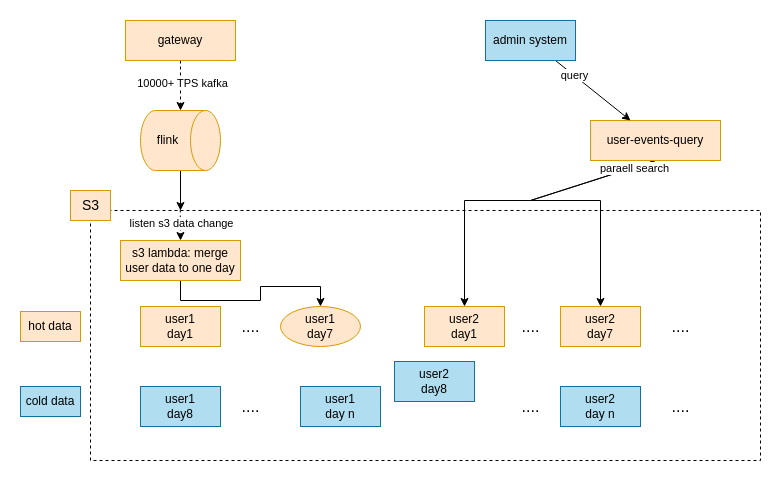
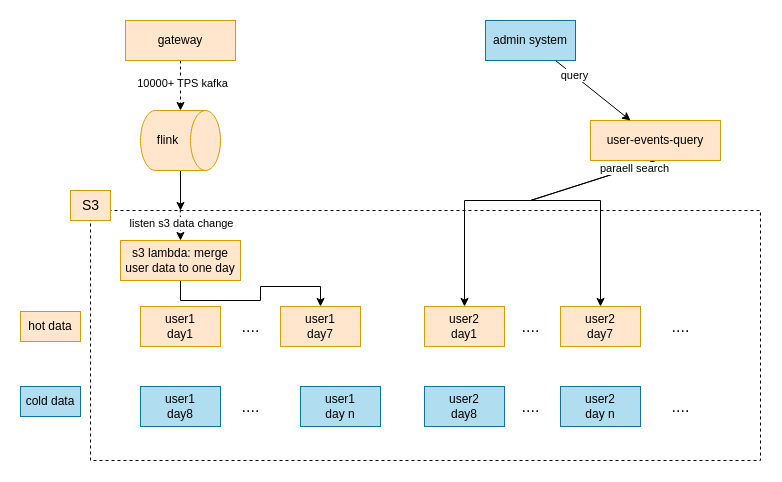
node "user1 day7": shape ellipse -> rectangle
node "user2 day8": moved (435, 382) -> (465, 407)
